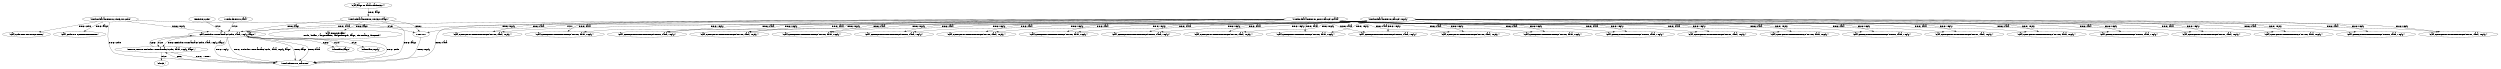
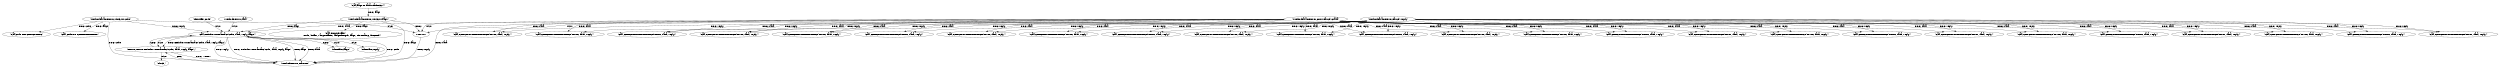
node "(BBinder,code)": label "(BBinder,code)" -> "(Identifier,code)"
edge "(MethodParameterIn,const Parcel &data)" -> "1000101": added, label "AST:"
edge "(MethodParameterIn,Parcel *reply)" -> "(Call,BBinder::onTransact(code, data, reply, flags))": removed, label "DDG: reply"
node "(Call,code == IOMX_CONFIG)": label "(Call,code == IOMX_CONFIG)" -> "(Call,code == GET_CONFIG)"
